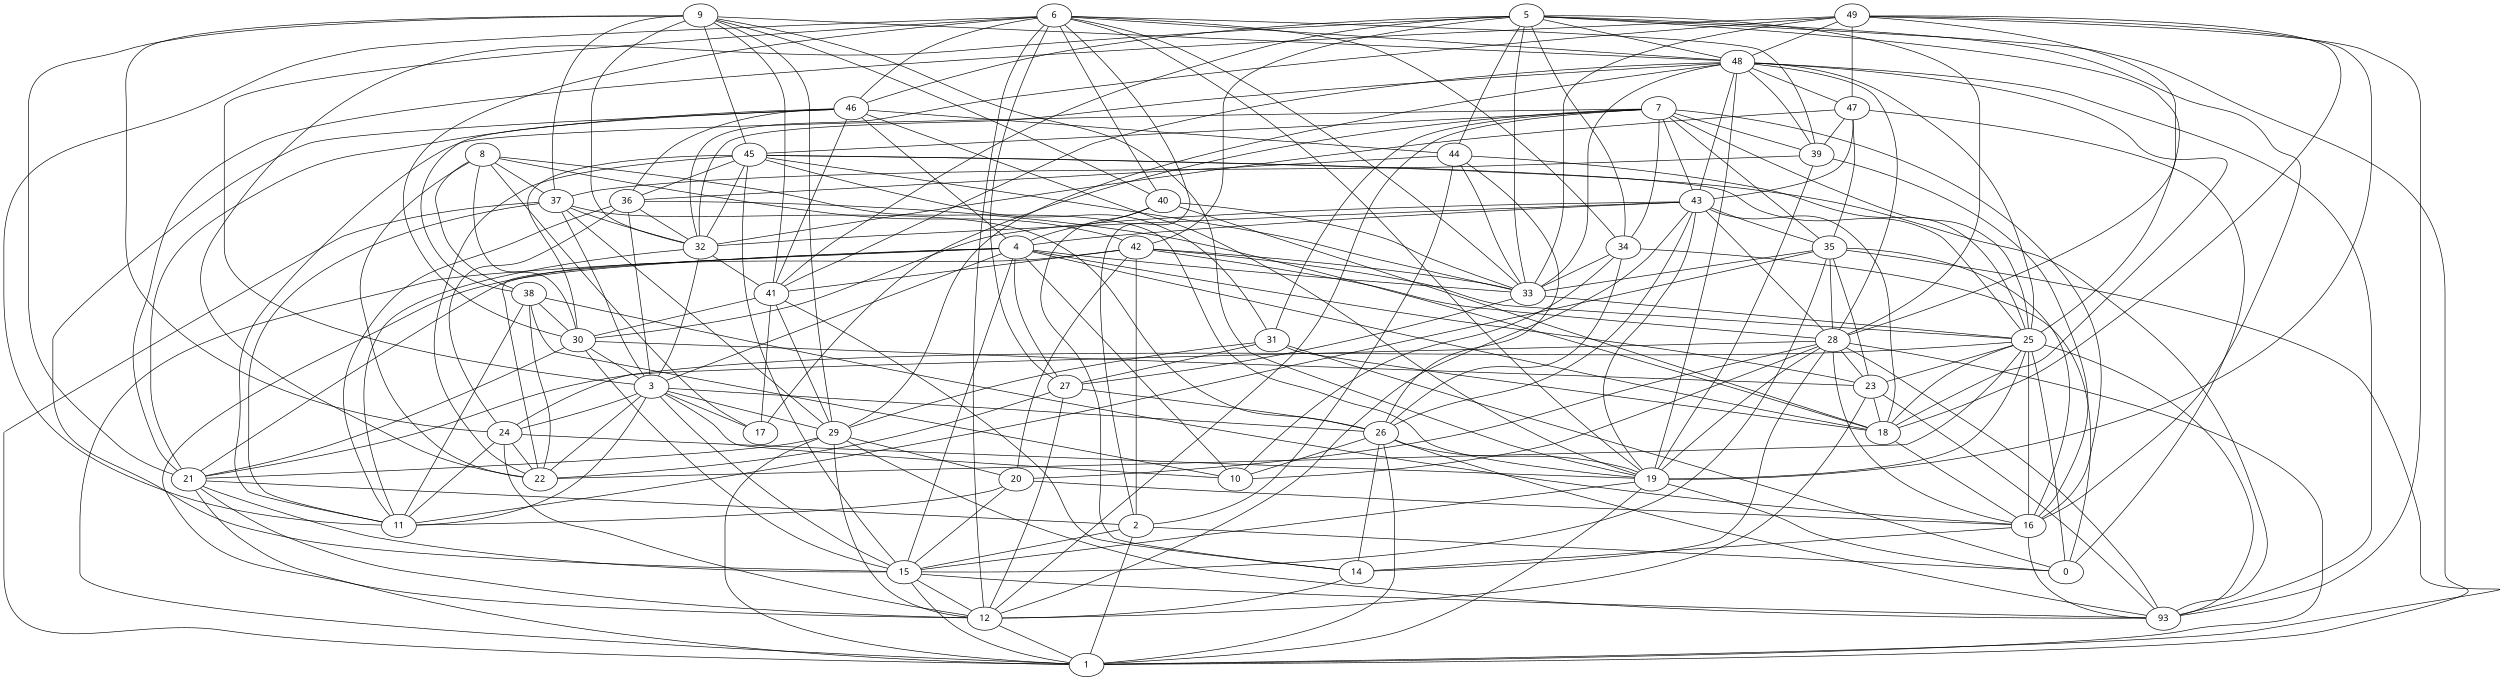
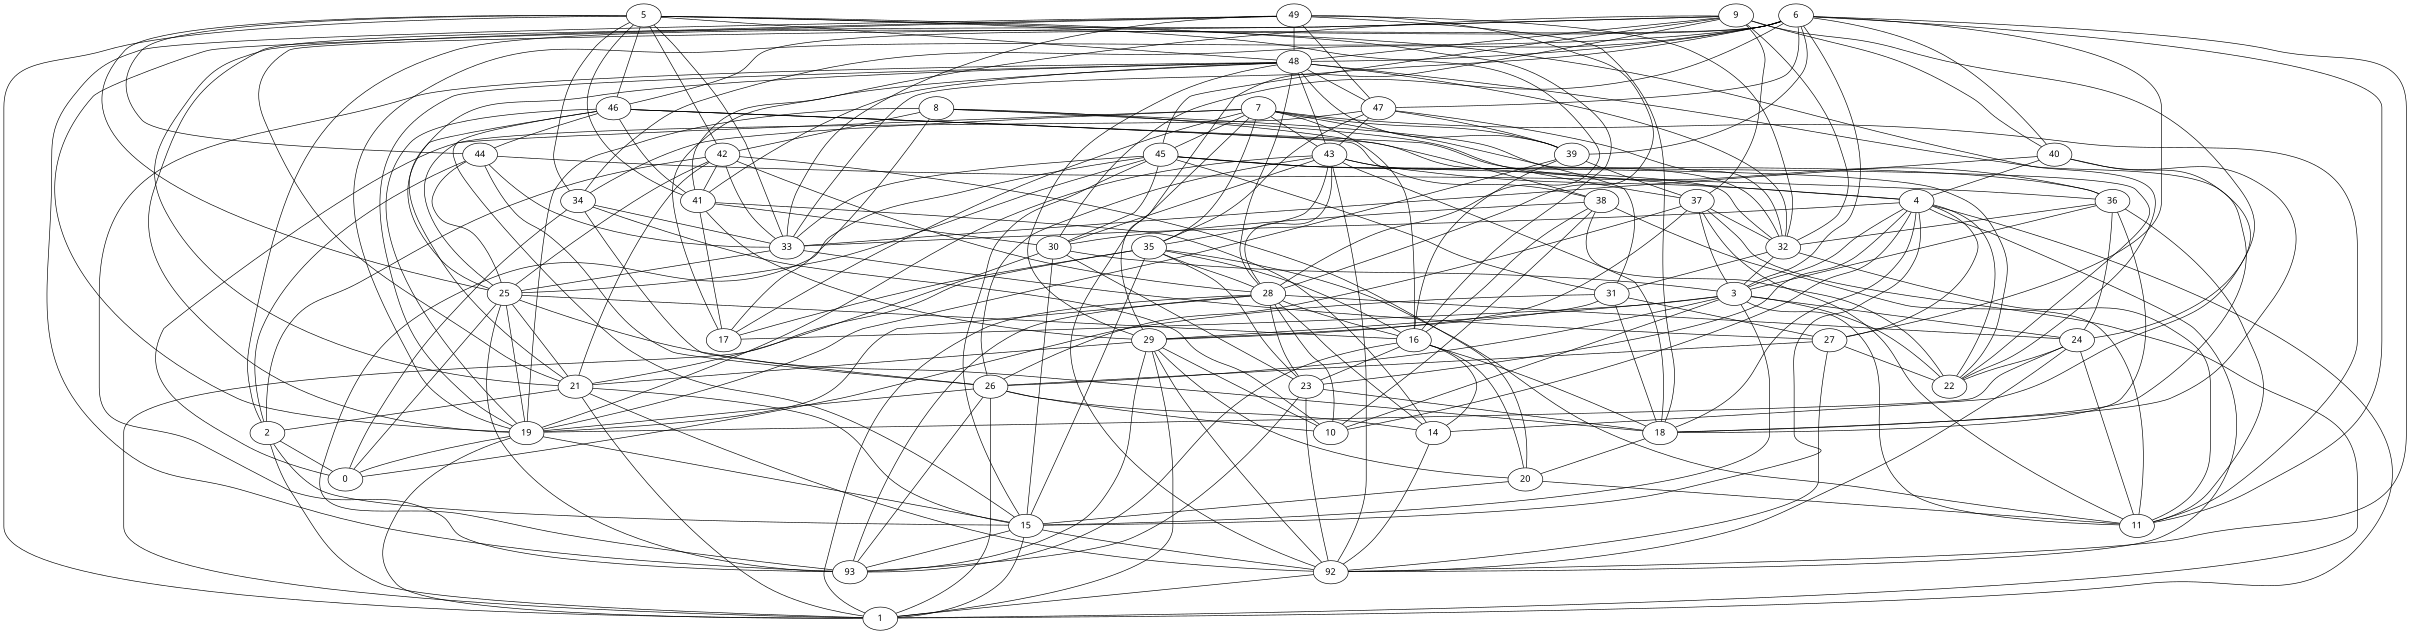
edge "6" -- "47": added
edge "48" -- "33": now "48" -- "17"
edge "8" -- "30": removed
edge "35" -- "33": now "35" -- "17"
edge "32" -- "41": now "32" -- "31"
edge "25" -- "23": now "16" -- "23"
edge "29" -- "10": added
edge "28" -- "20": now "18" -- "20"
edge "25" -- "22": removed
node "12": label "12" -> "92"
